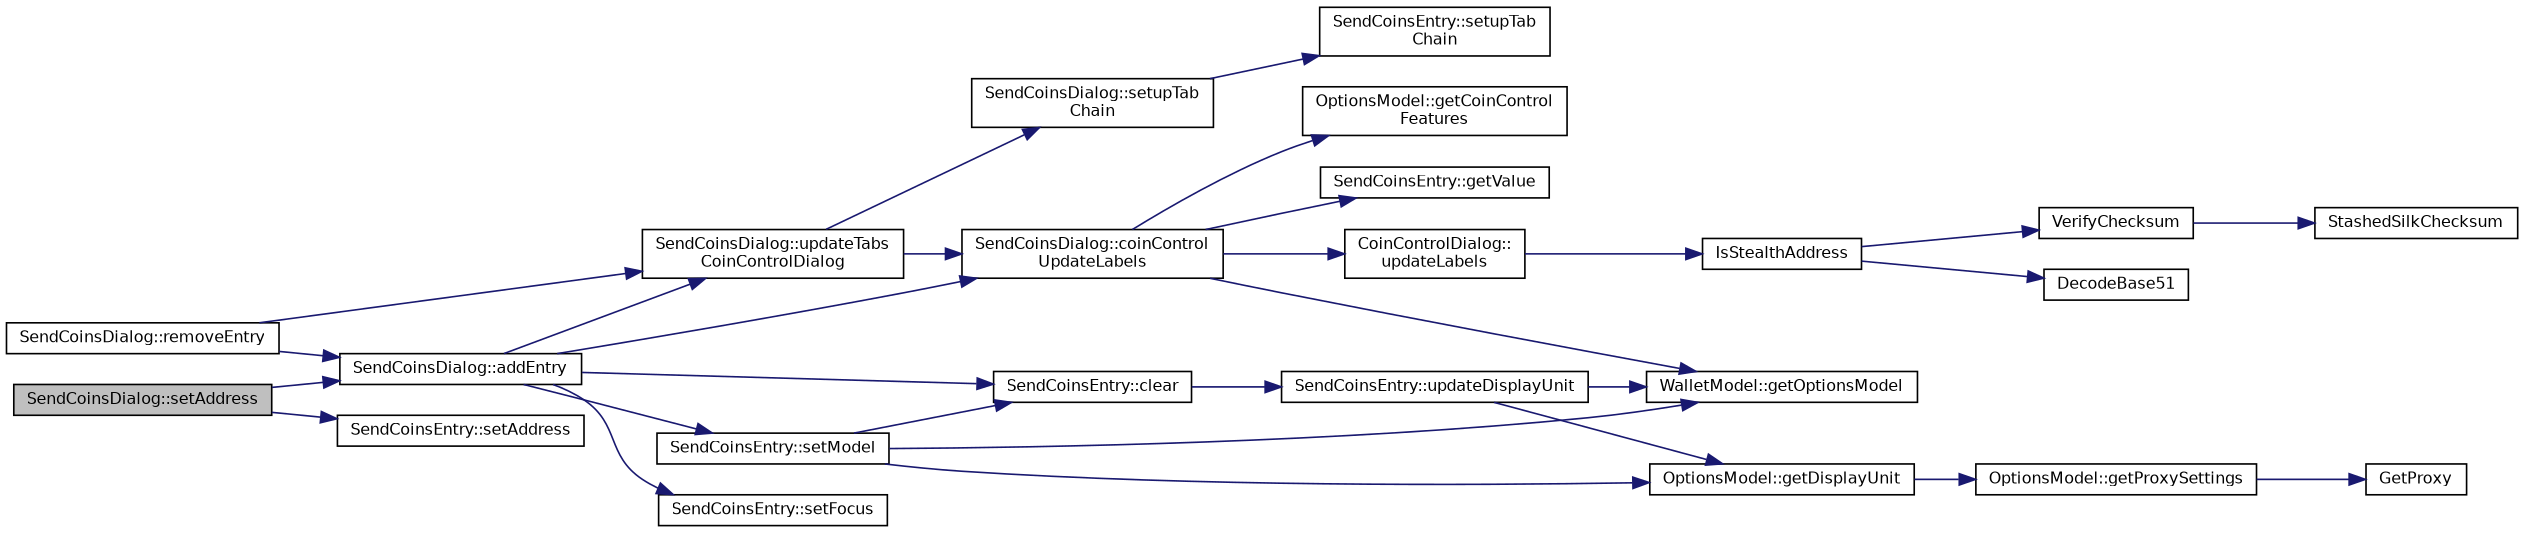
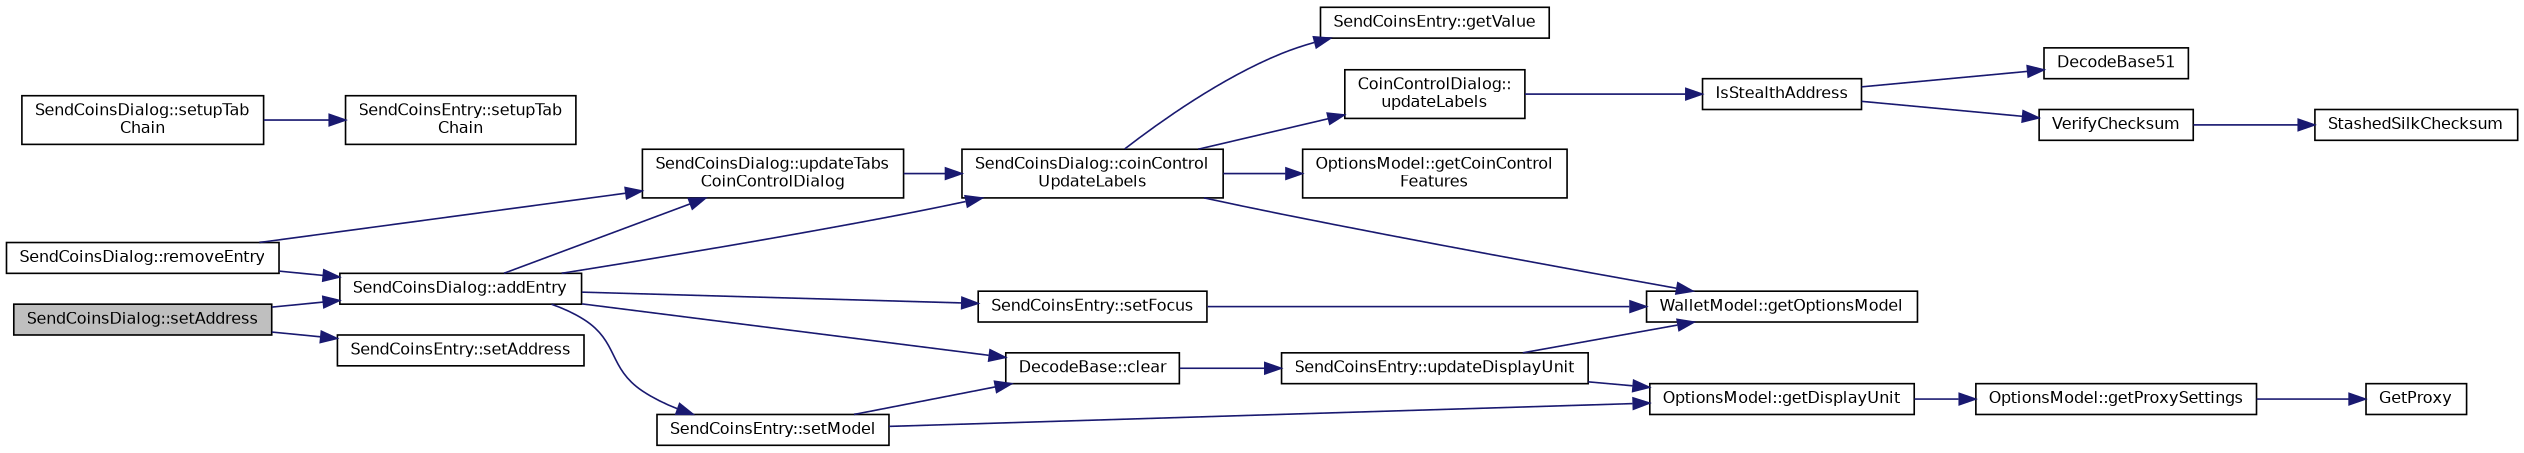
edge "SendCoinsDialog::updateTabs CoinControlDialog" -> "SendCoinsDialog::setupTab Chain": removed
node "SendCoinsEntry::clear": label "SendCoinsEntry::clear" -> "DecodeBase::clear"
edge "SendCoinsEntry::setModel" -> "WalletModel::getOptionsModel": now "SendCoinsEntry::setFocus" -> "WalletModel::getOptionsModel"
